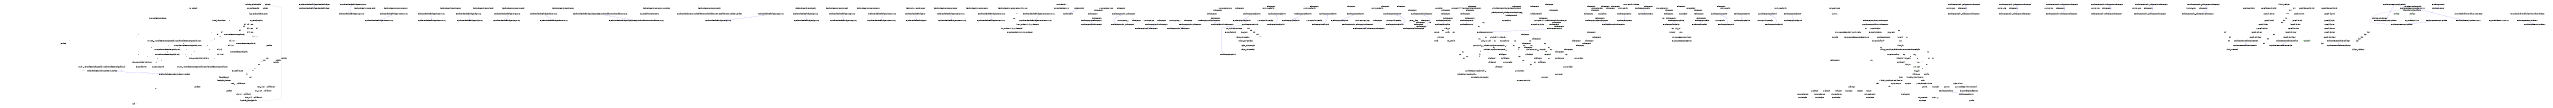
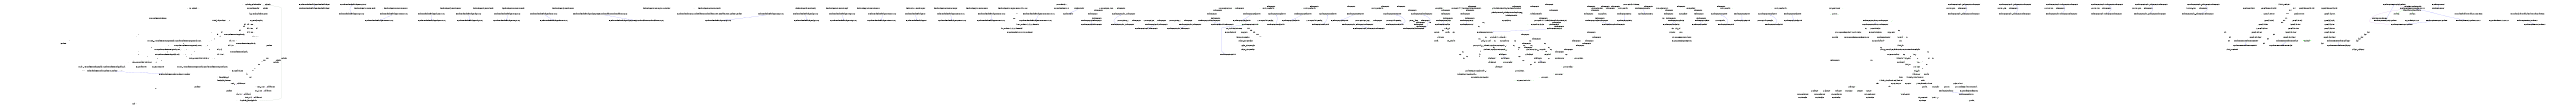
node "Entry System.Globalization.CultureInfo.CultureInfo(string)": removed
